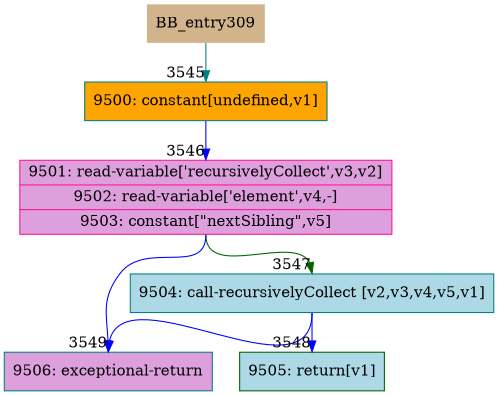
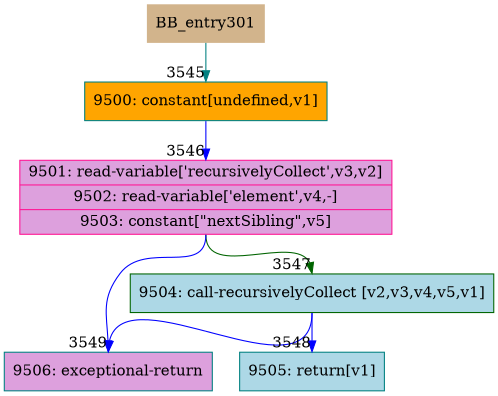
node "BB_entry309": label "BB_entry309" -> "BB_entry301"
node "9504: call-recursivelyCollect [v2,v3,v4,v5,v1]": color teal -> darkgreen
node "9505: return[v1]": color darkgreen -> teal
